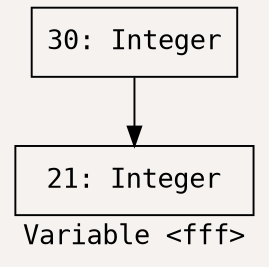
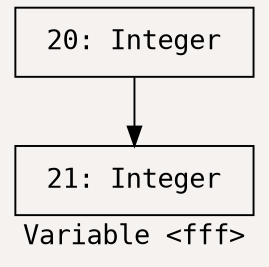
node "30: Integer": label "30: Integer" -> "20: Integer"
